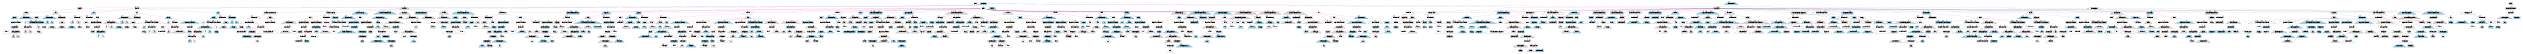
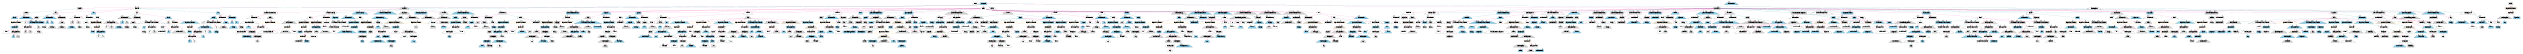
node "solidity": fillcolor skyblue -> white
